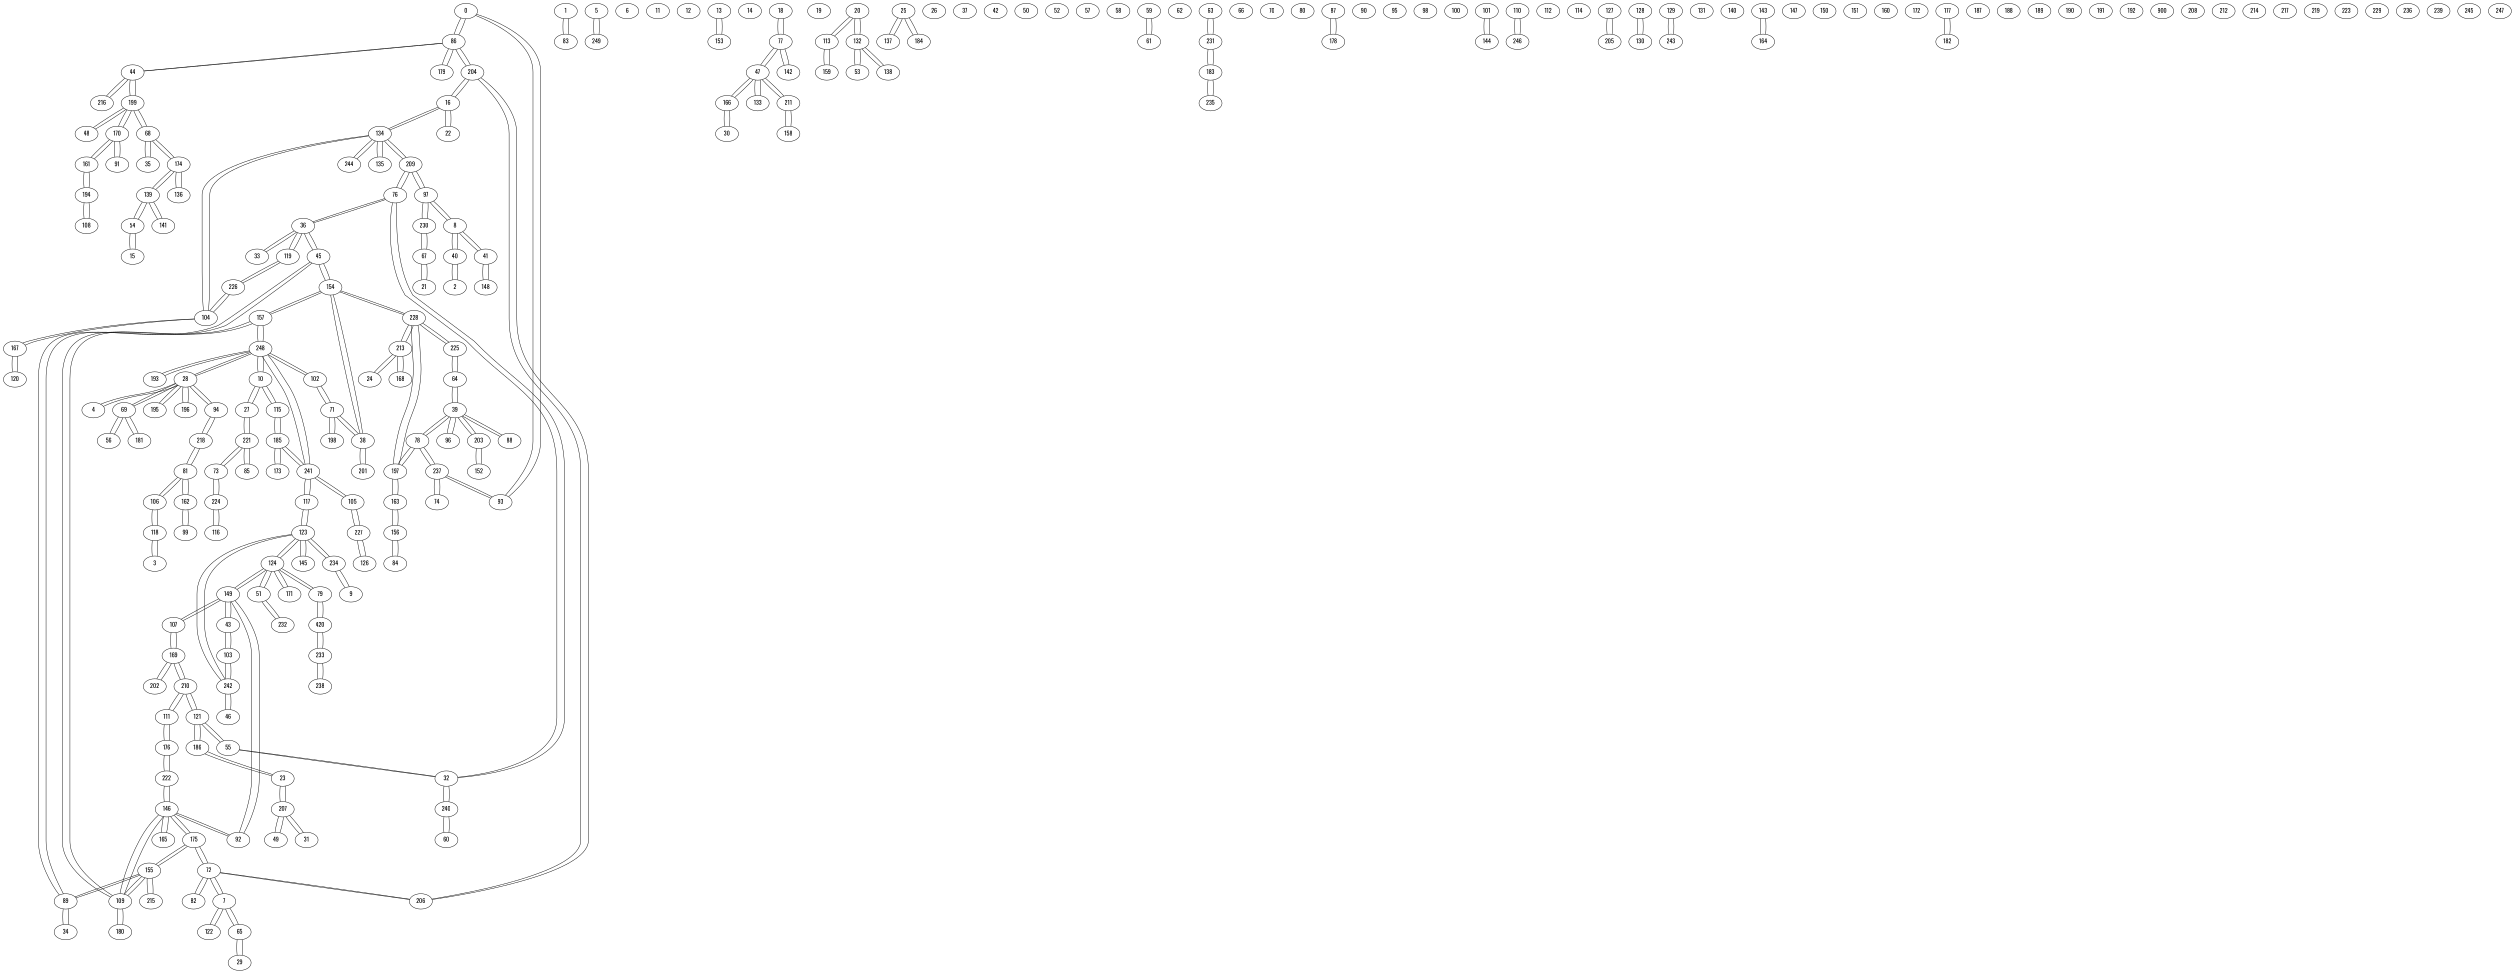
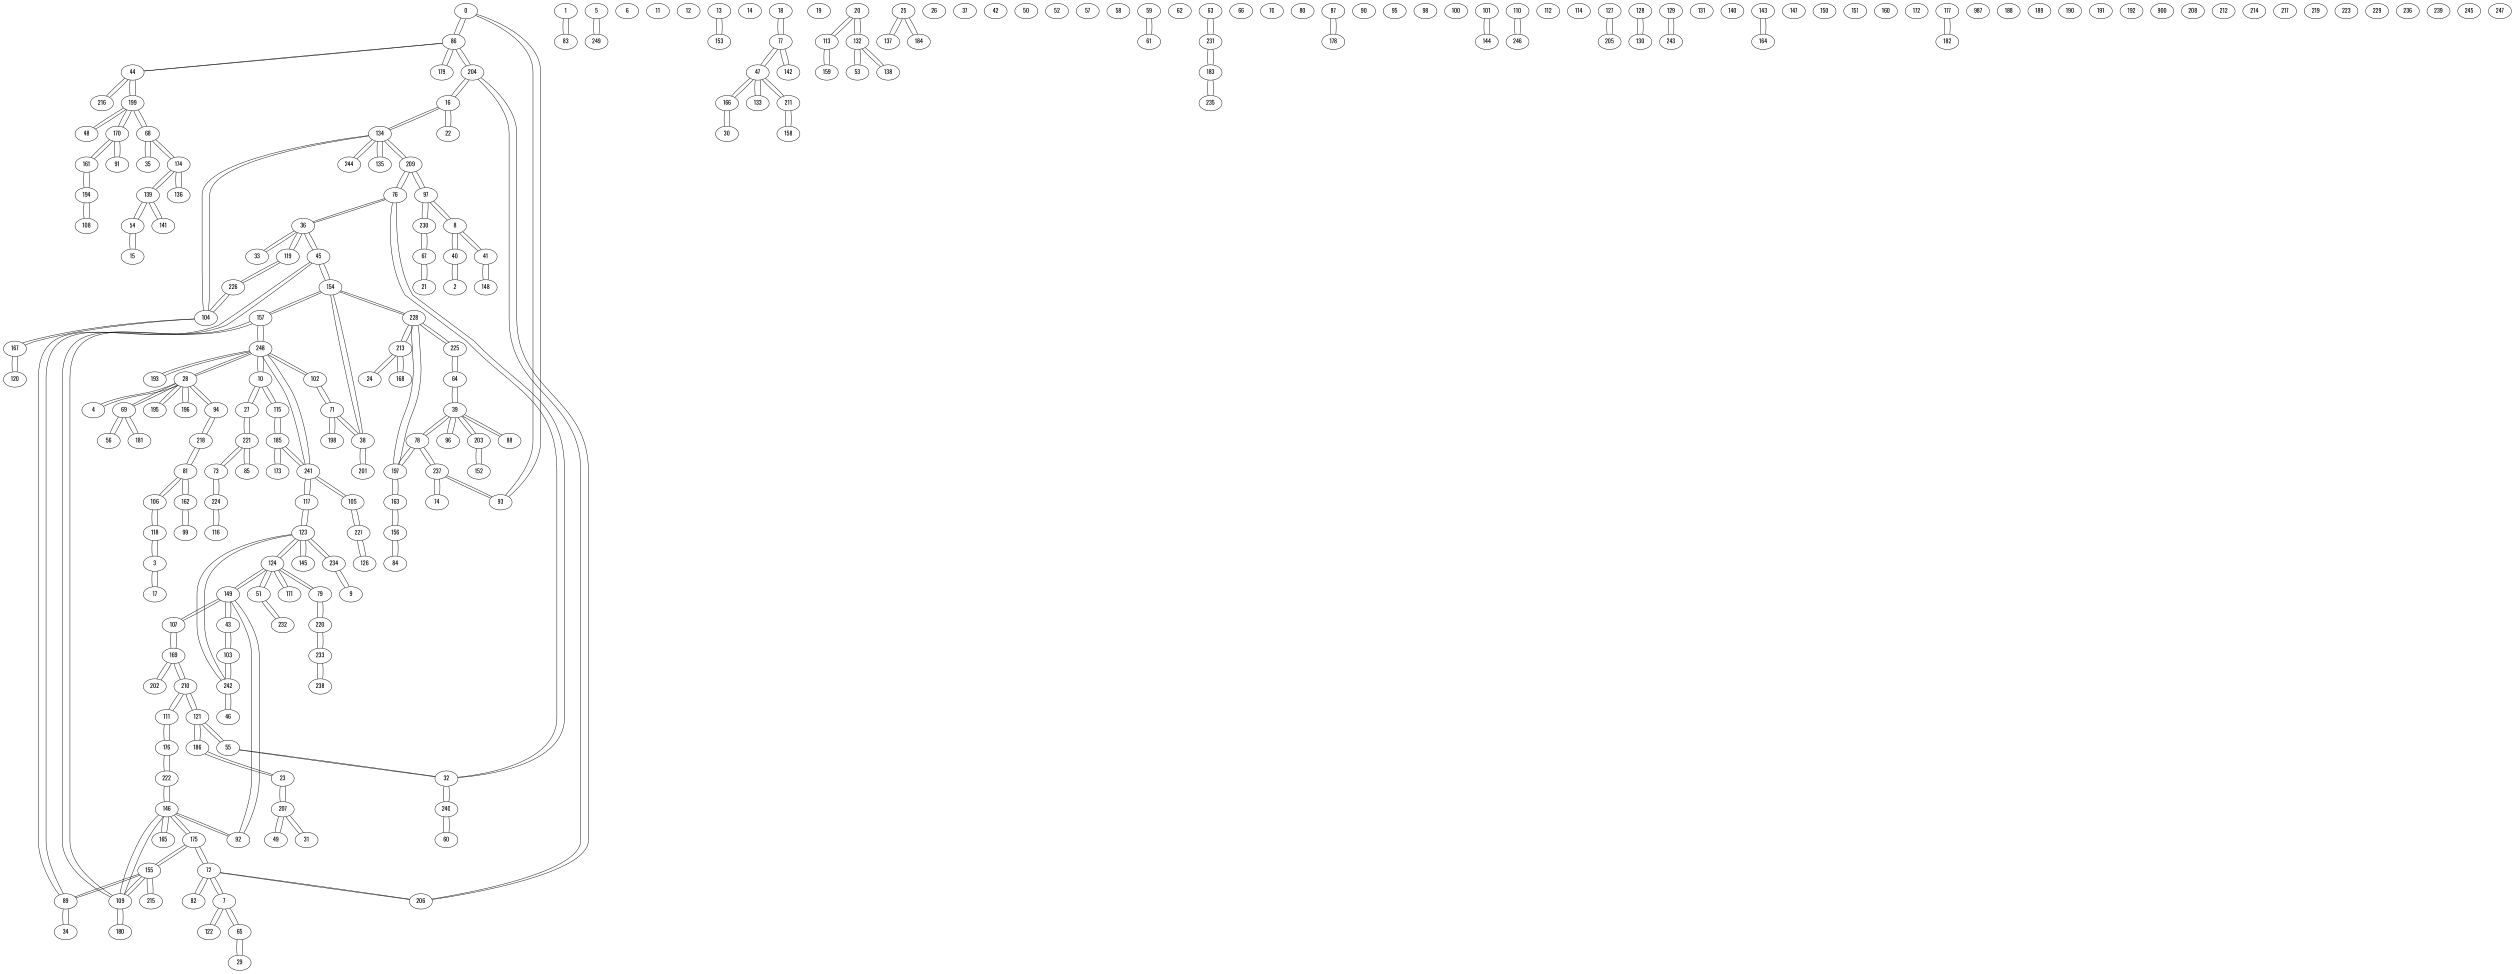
node "187": label "187" -> "987"
node "17": added
node "420": label "420" -> "220"
